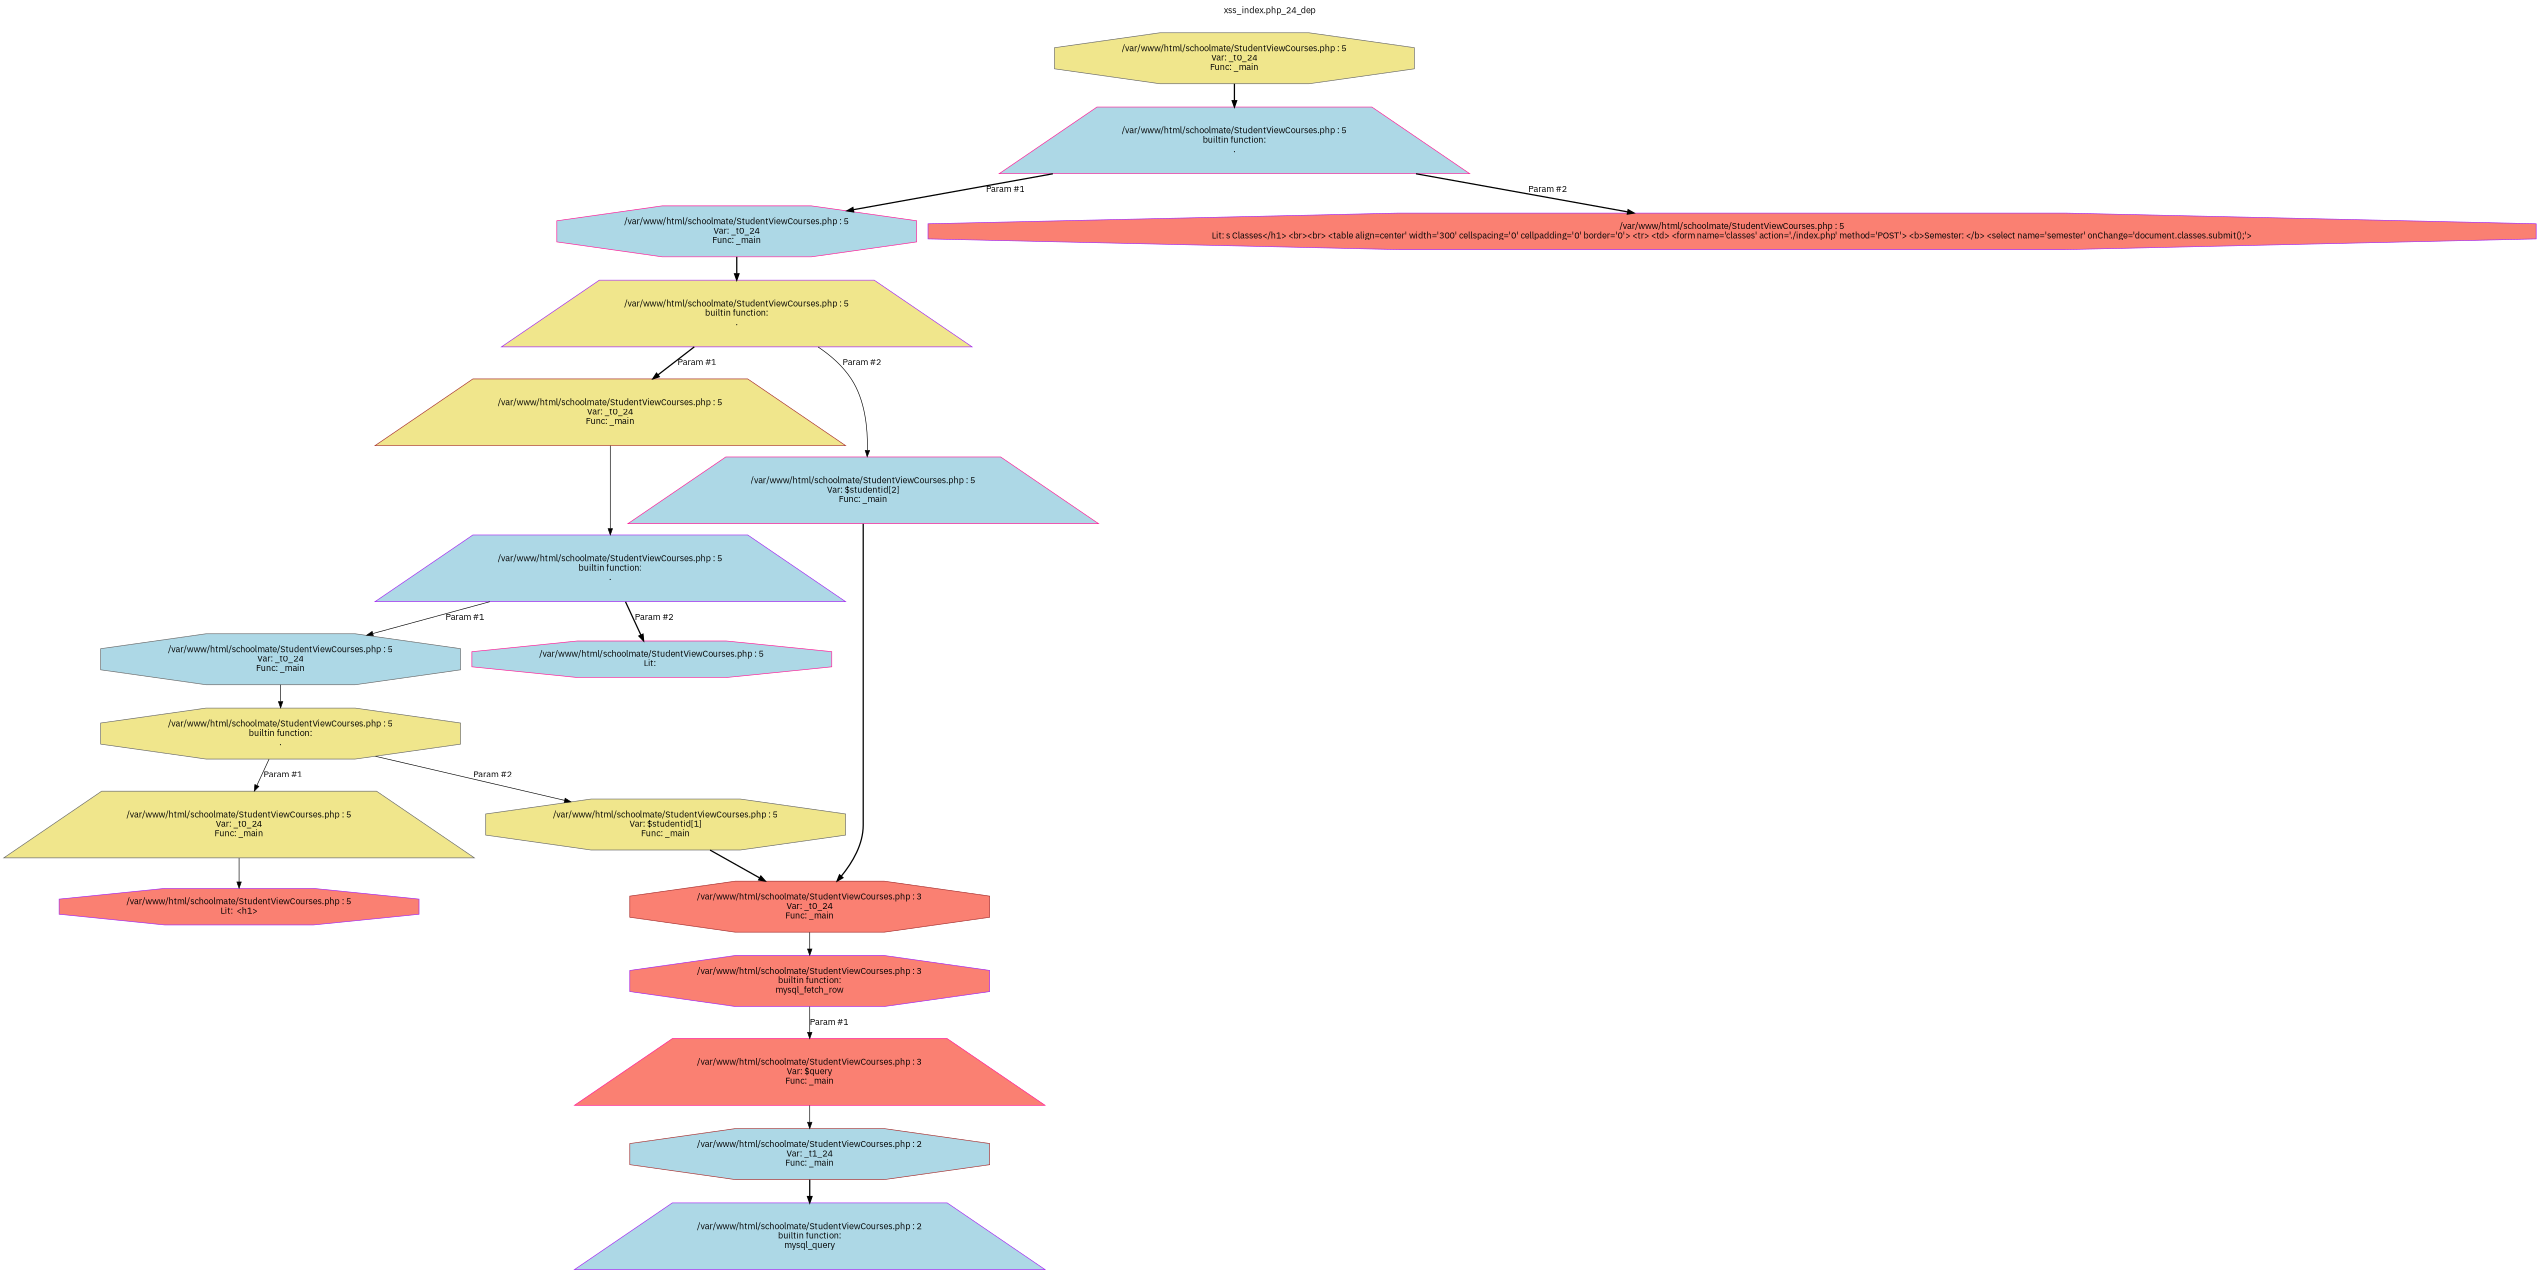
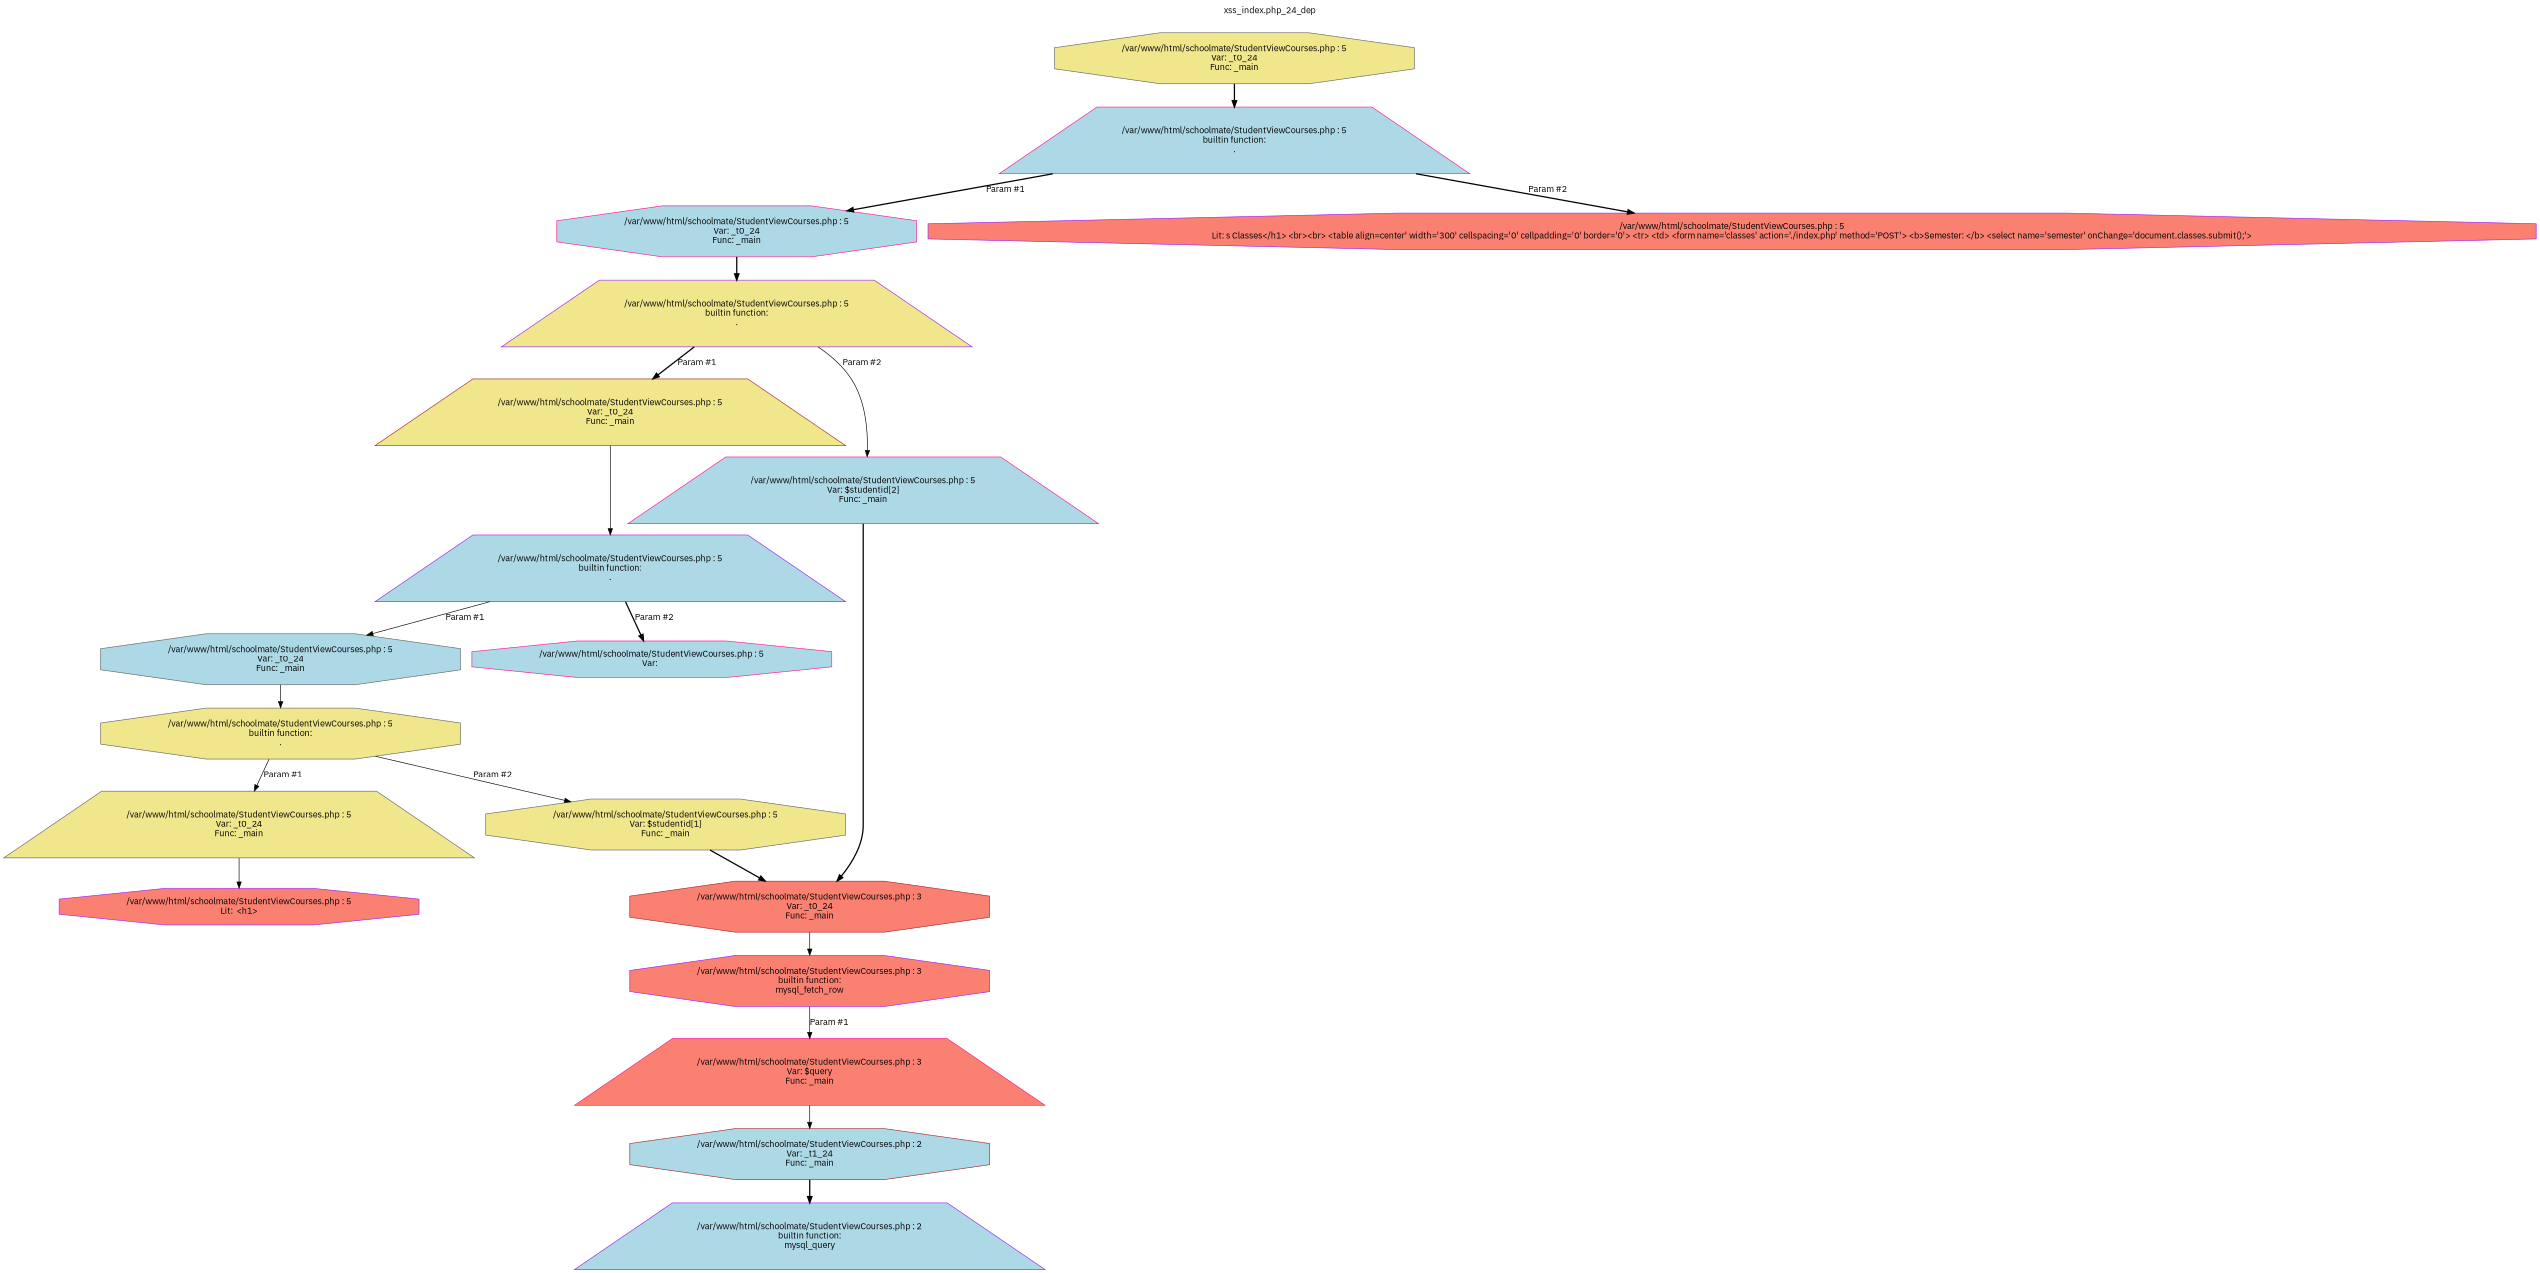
node "/var/www/html/schoolmate/StudentViewCourses.php : 5 Lit:": label "/var/www/html/schoolmate/StudentViewCourses.php : 5 Lit:" -> "/var/www/html/schoolmate/StudentViewCourses.php : 5 Var:"
